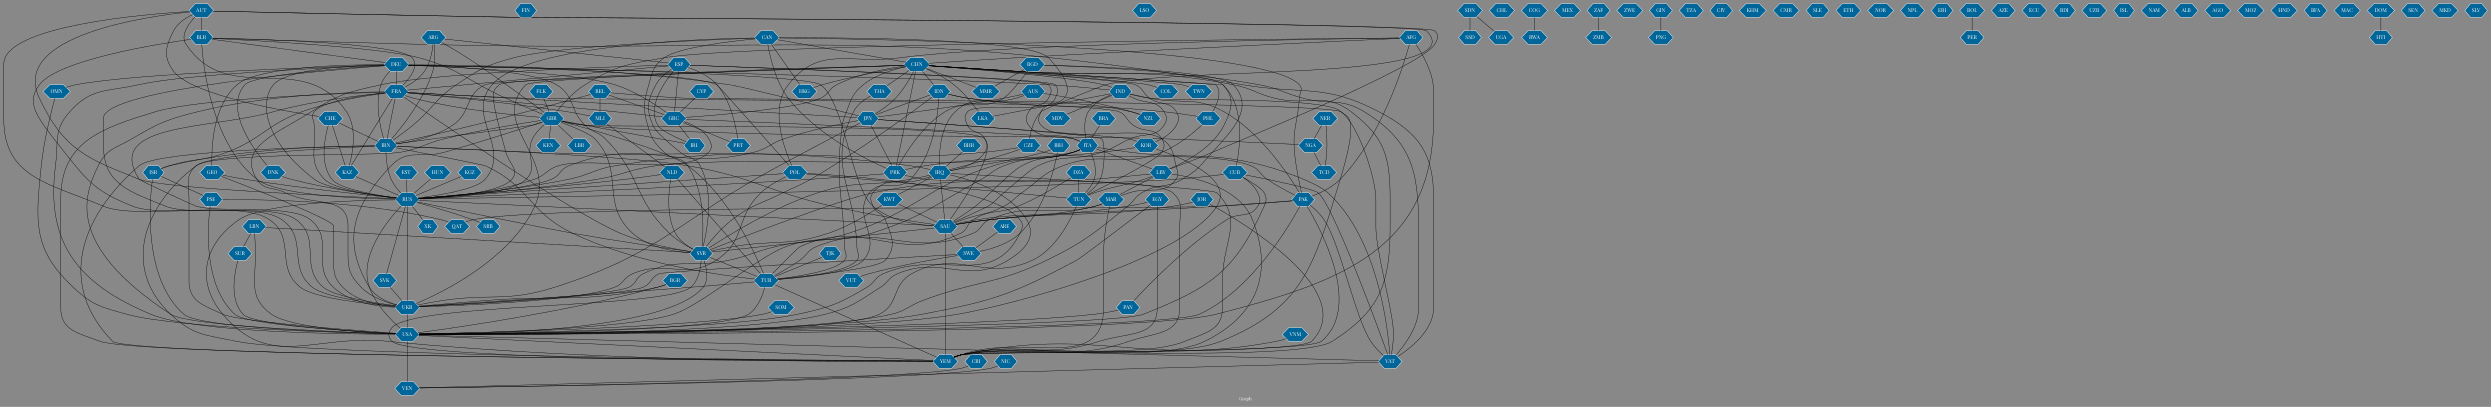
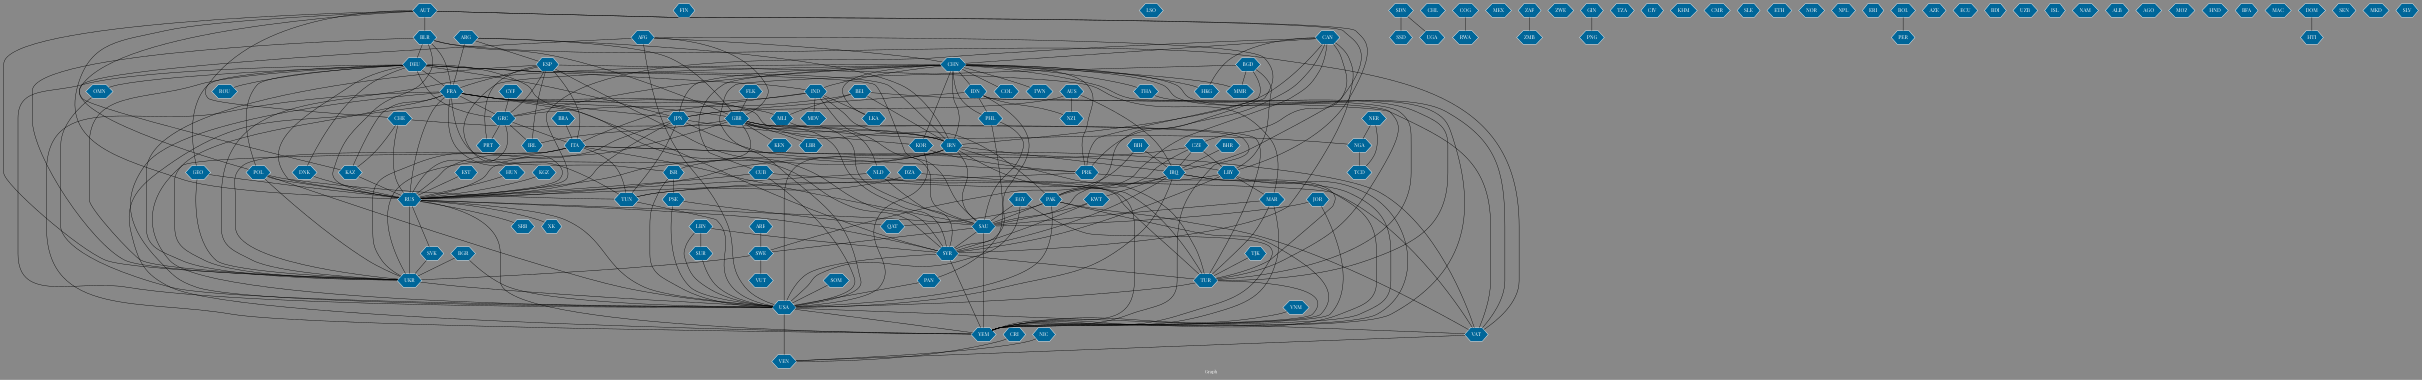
node "ROU": added
edge "CZE" -- "LBY": added
edge "CUB" -- "PAN": now "PHL" -- "PAN"
edge "TUR" -- "UKR": removed
